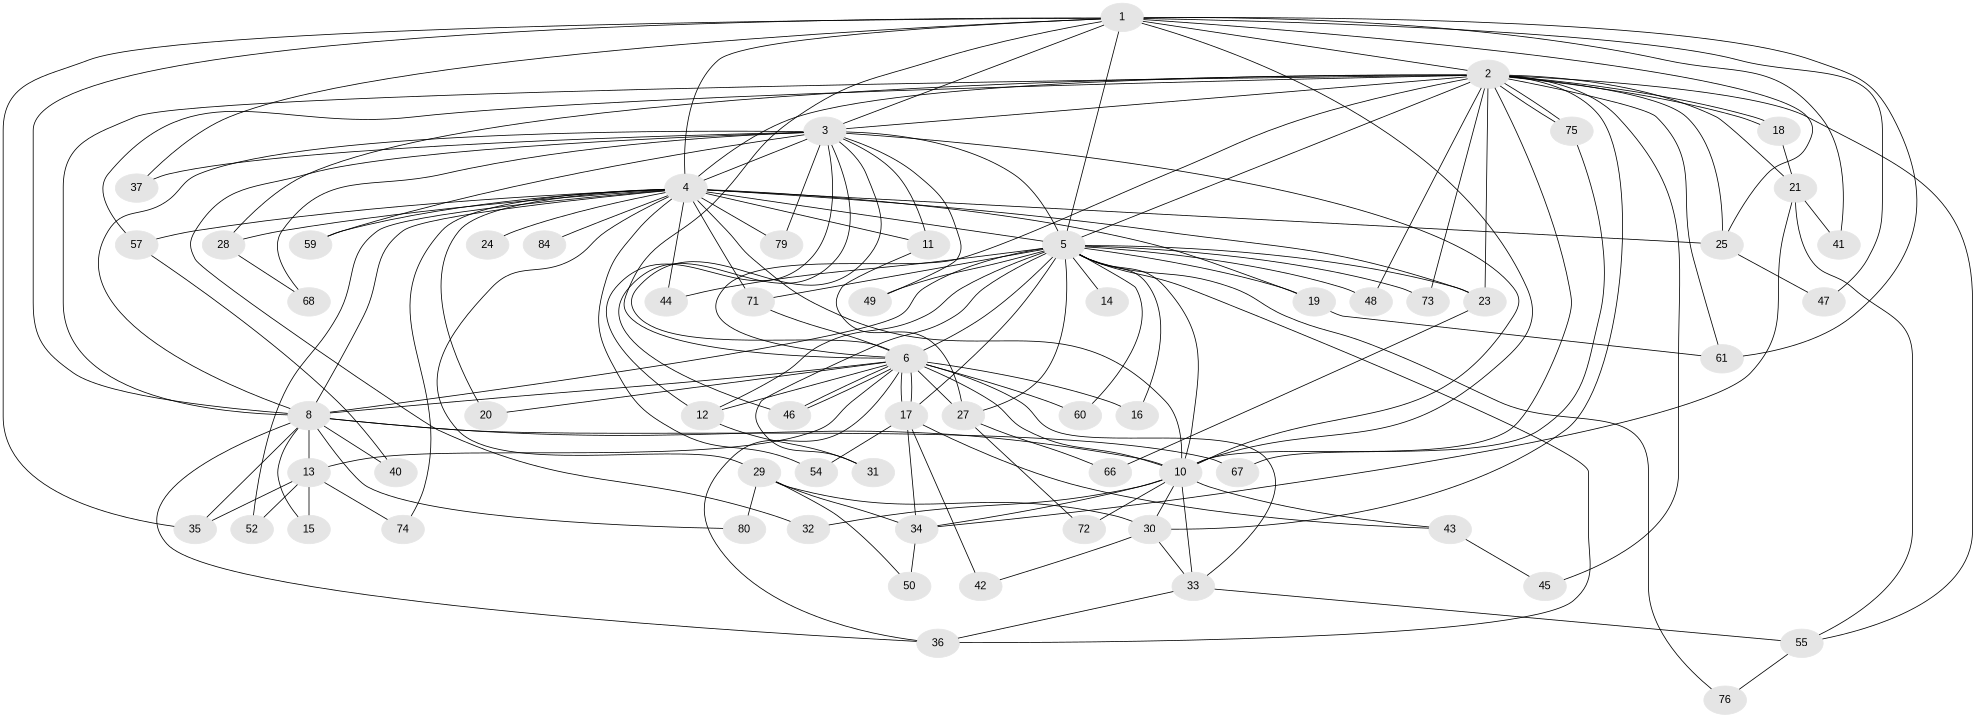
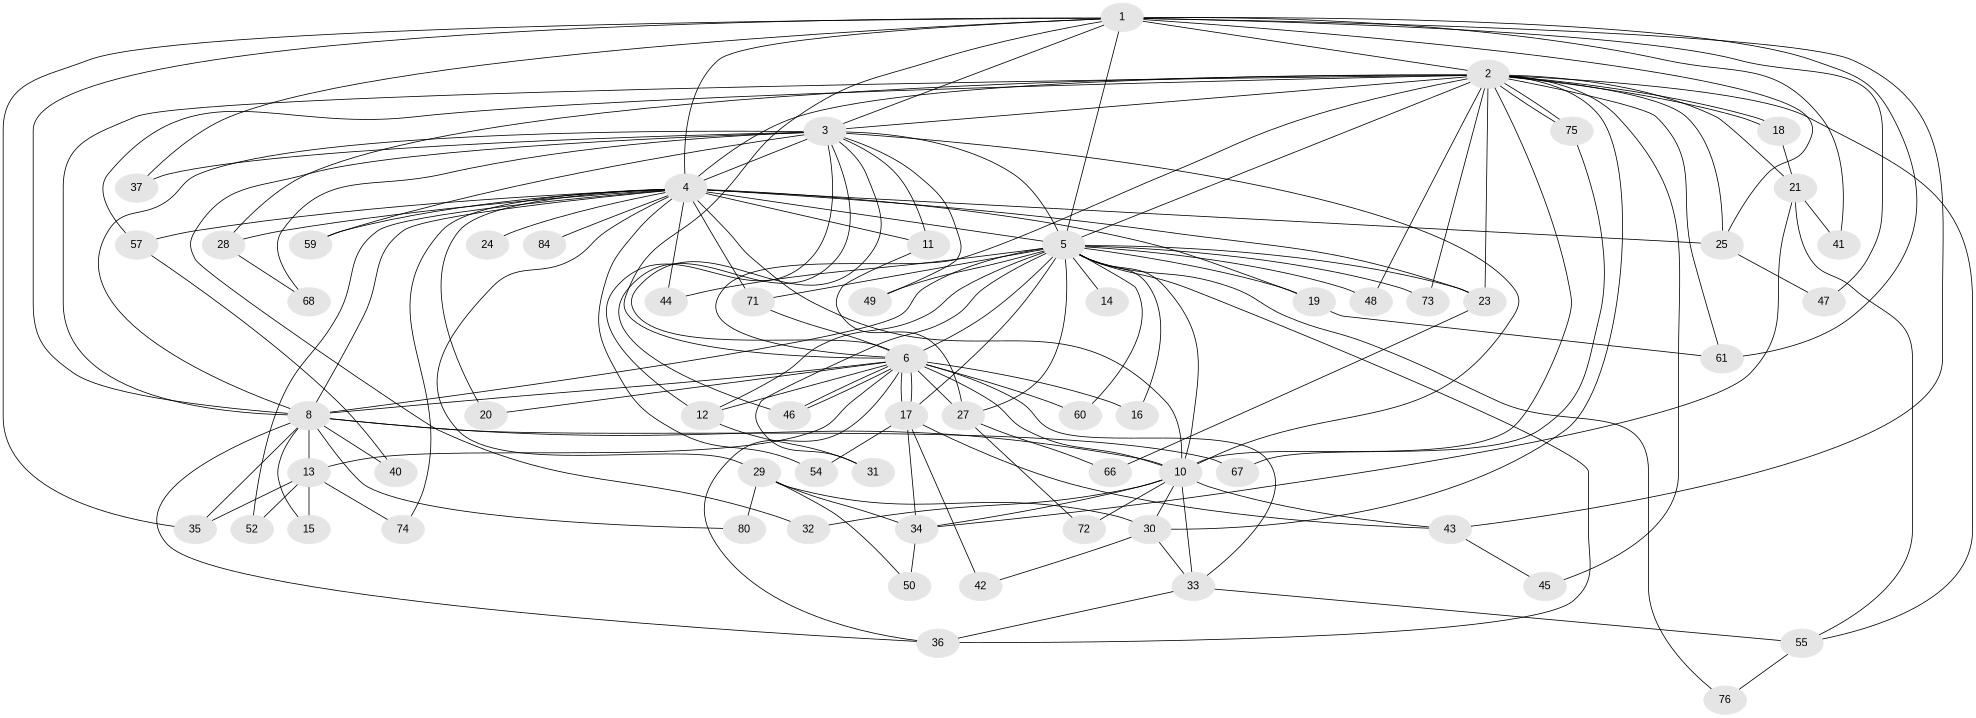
node "79": removed
edge "1" -- "10": now "1" -- "43"
